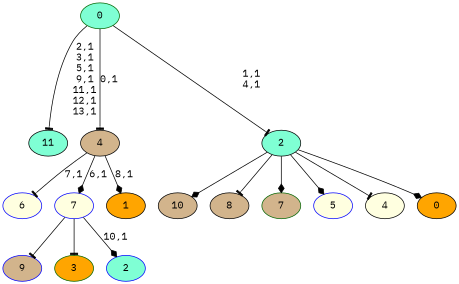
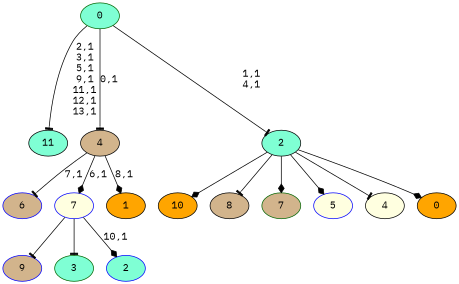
node "6": fillcolor lightyellow -> tan
node "10": fillcolor tan -> orange
node "3": fillcolor orange -> aquamarine
